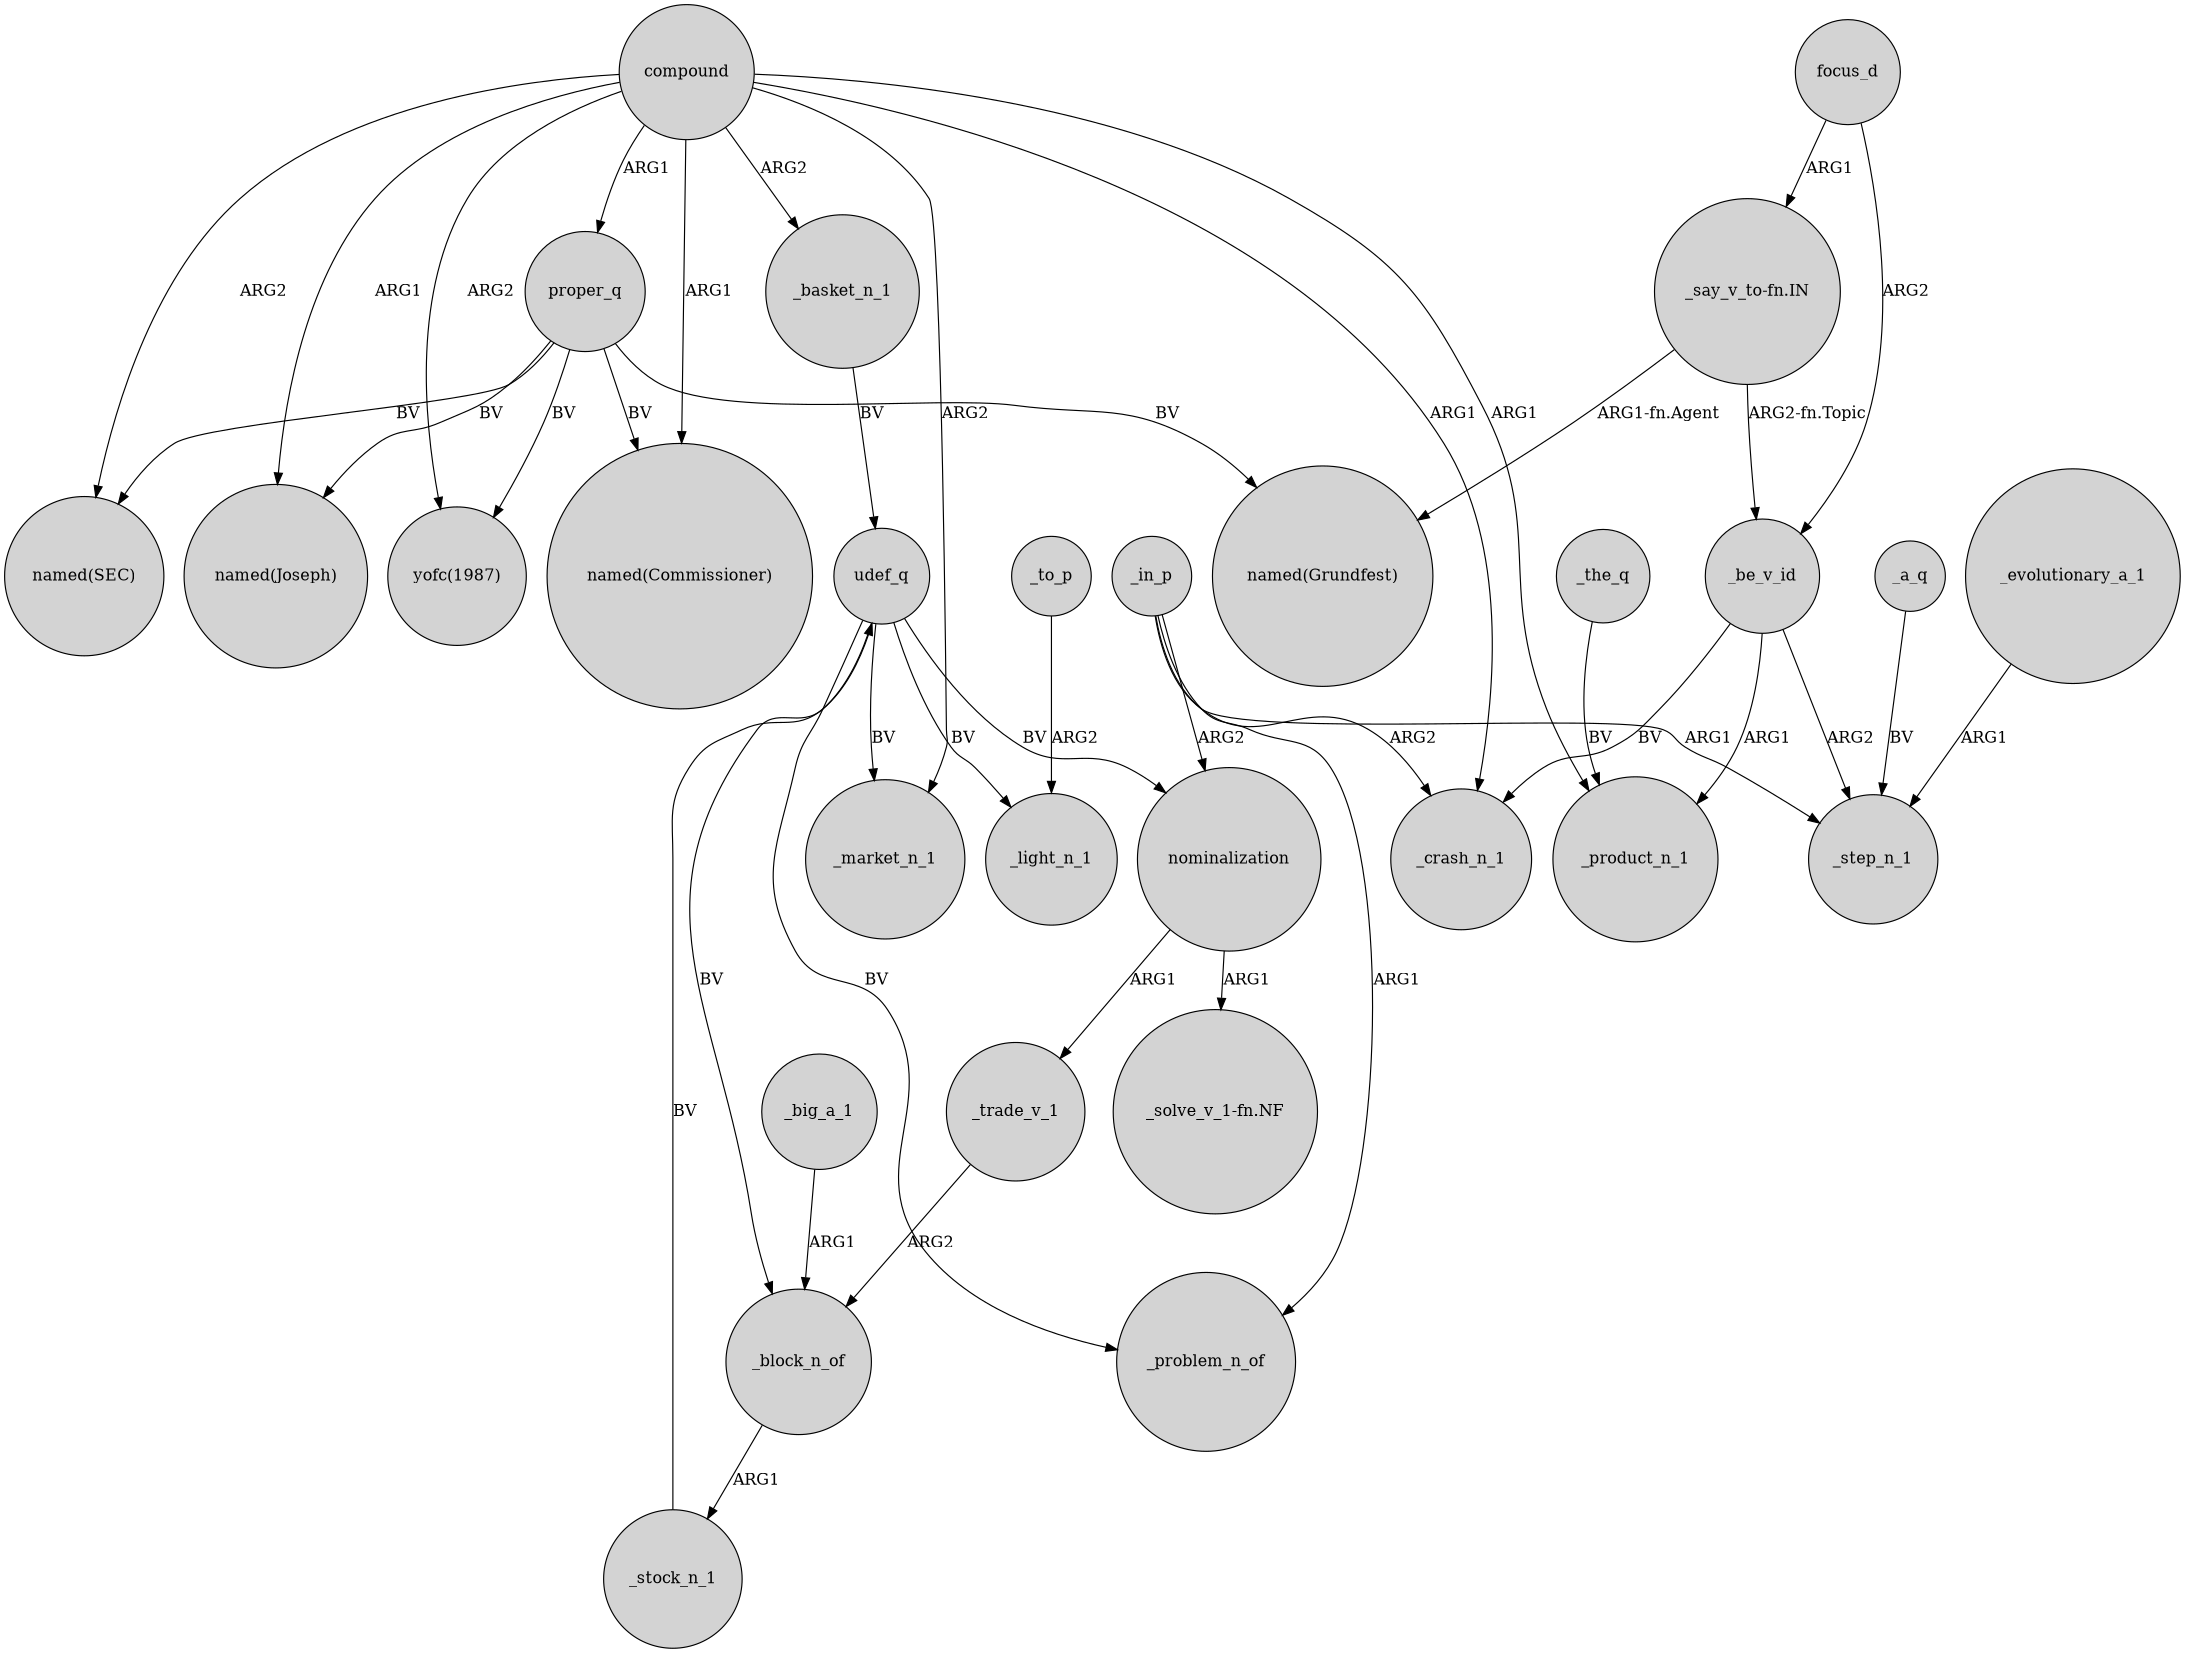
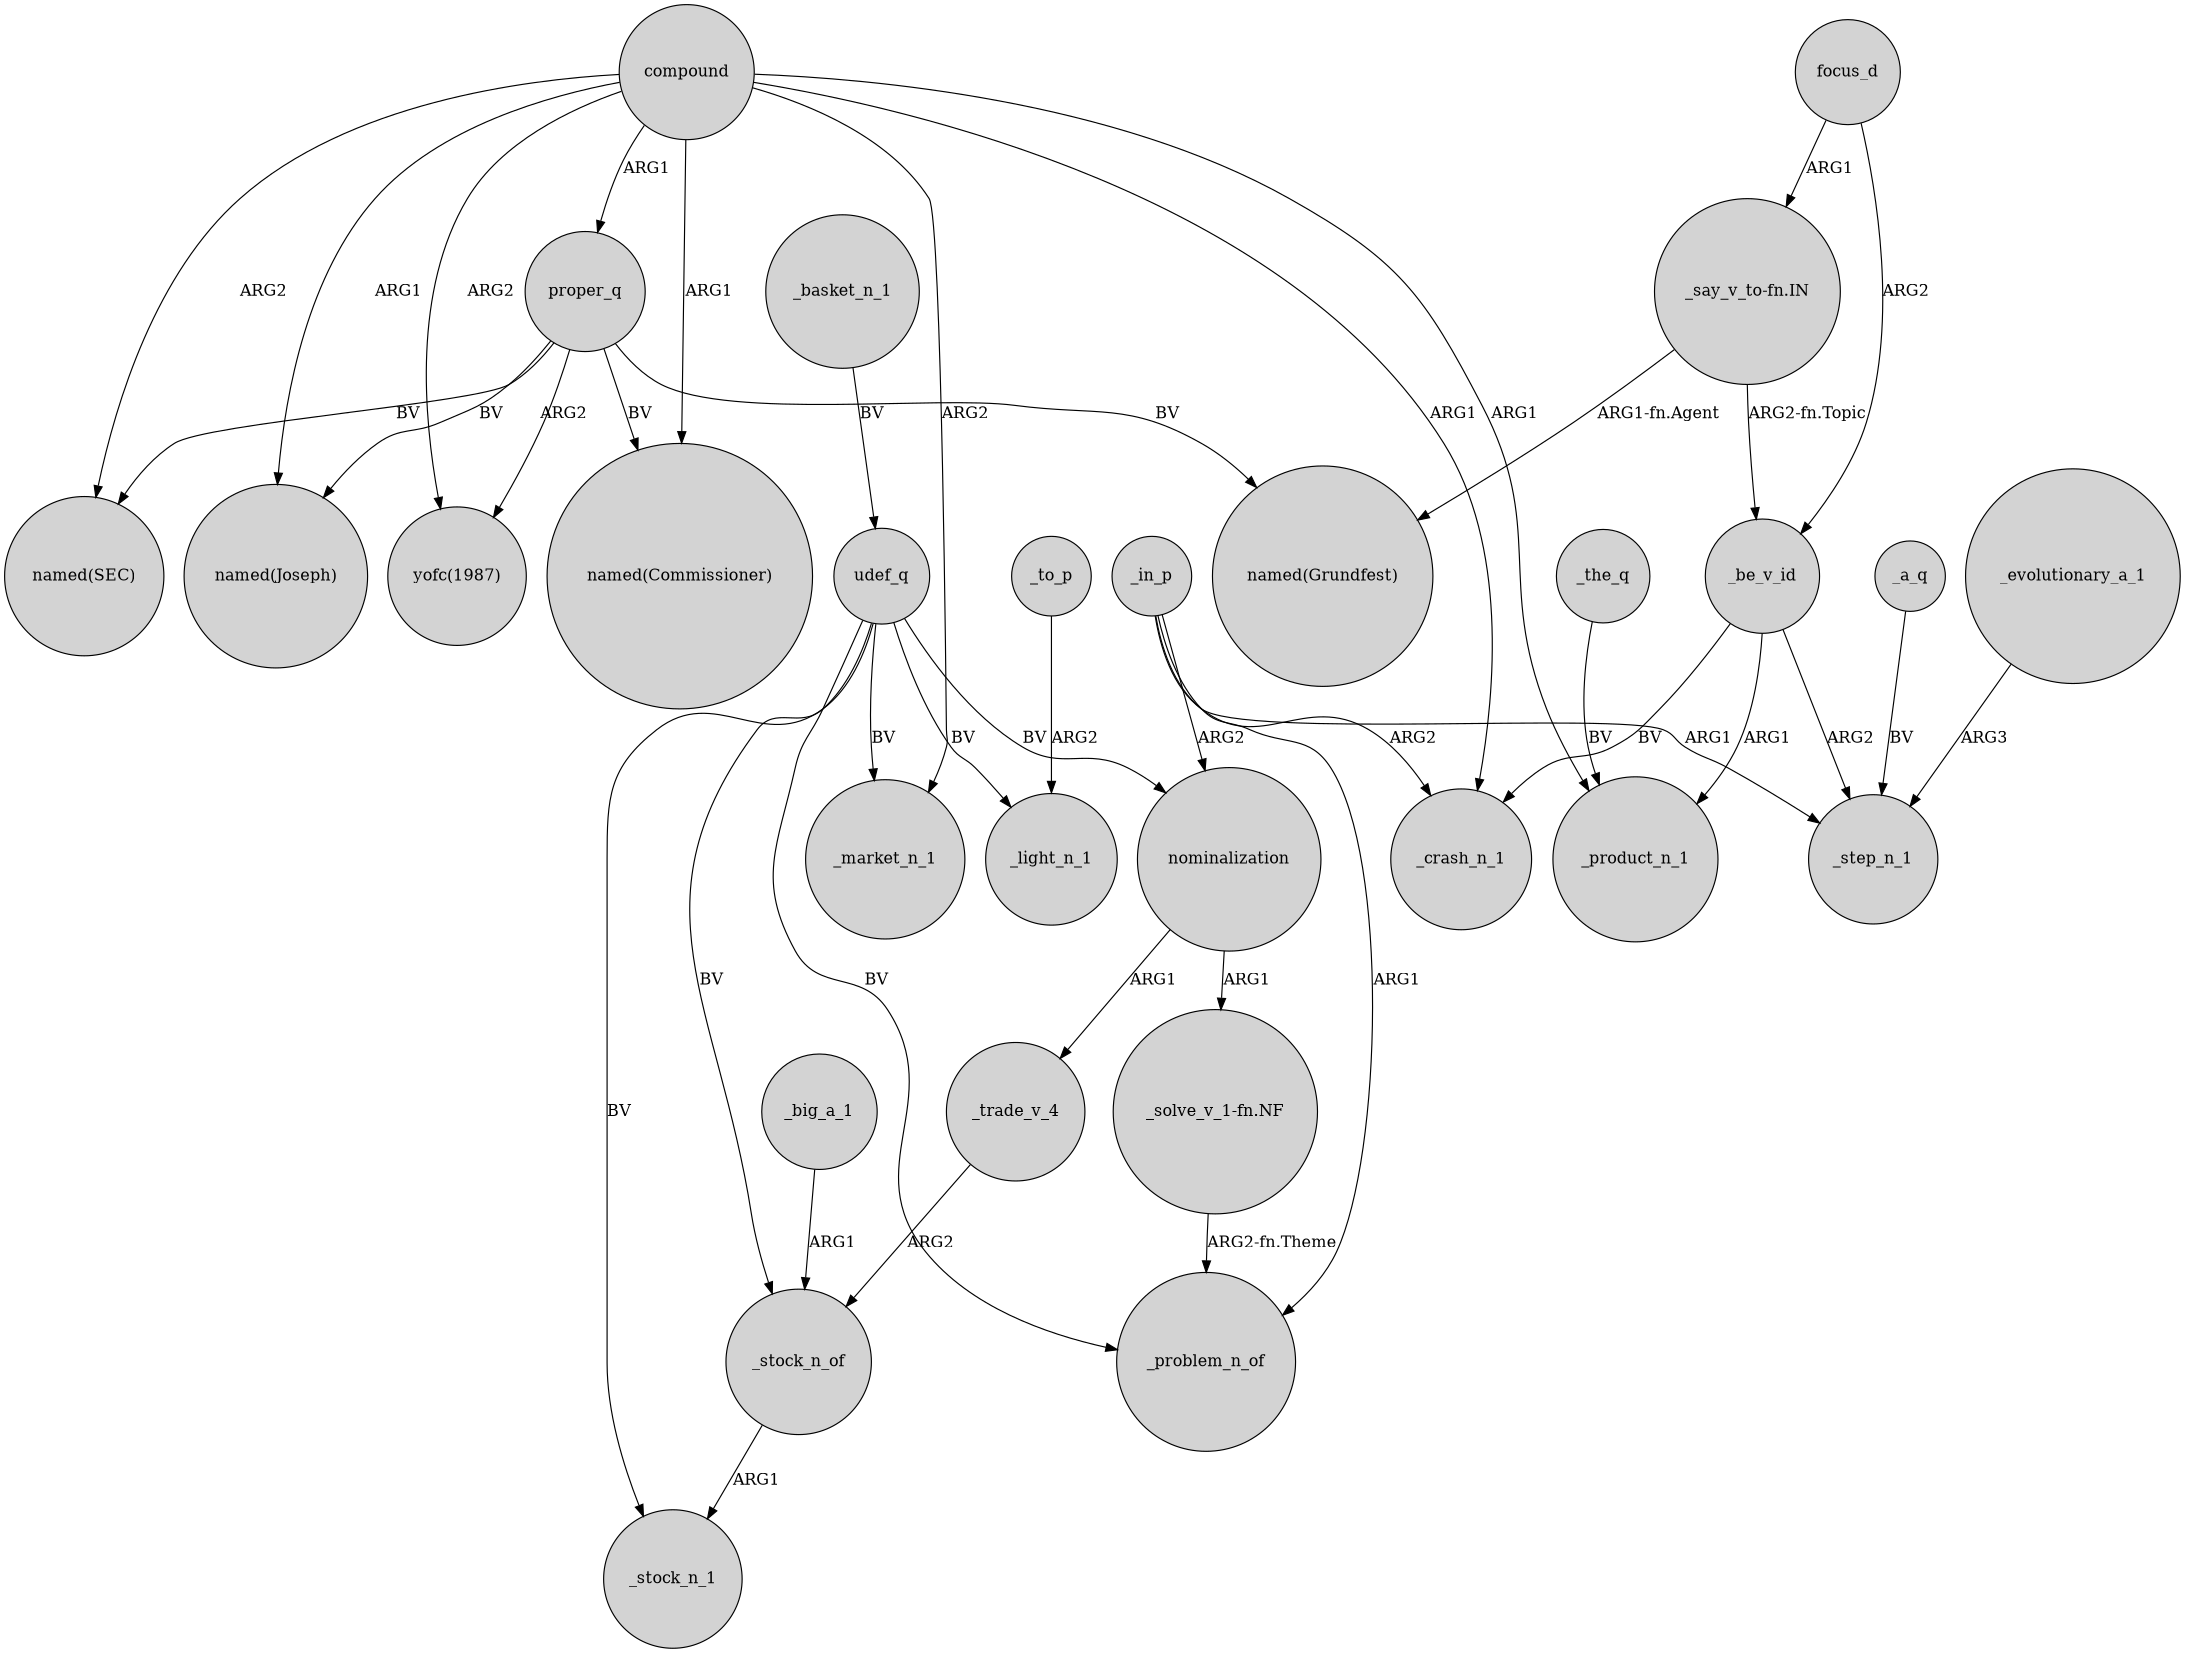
edge "compound" -> "_basket_n_1": removed, label "ARG2"
edge "proper_q" -> "yofc(1987)": label "BV" -> "ARG2"
edge "_evolutionary_a_1" -> "_step_n_1": label "ARG1" -> "ARG3"
edge "_stock_n_1" -> "udef_q": reversed
node "_trade_v_1": label "_trade_v_1" -> "_trade_v_4"
edge "_solve_v_1-fn.NF" -> "_problem_n_of": added, label "ARG2-fn.Theme"
node "_block_n_of": label "_block_n_of" -> "_stock_n_of"
